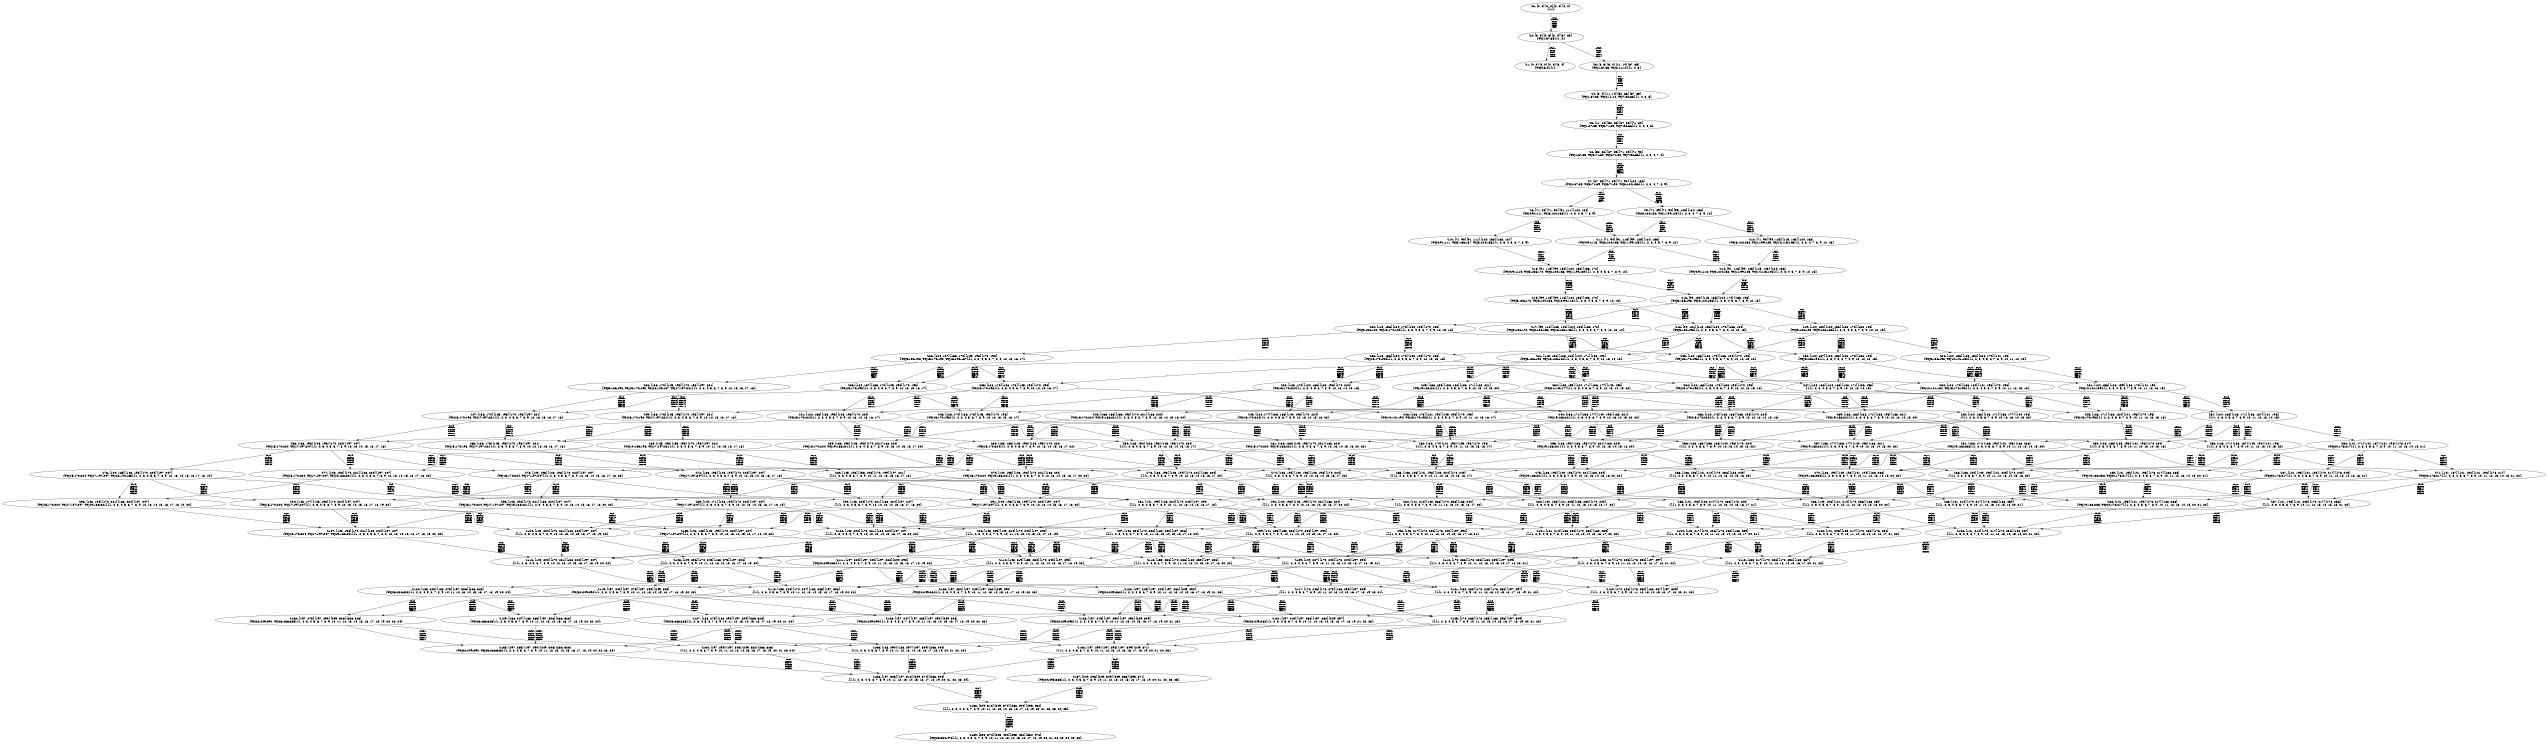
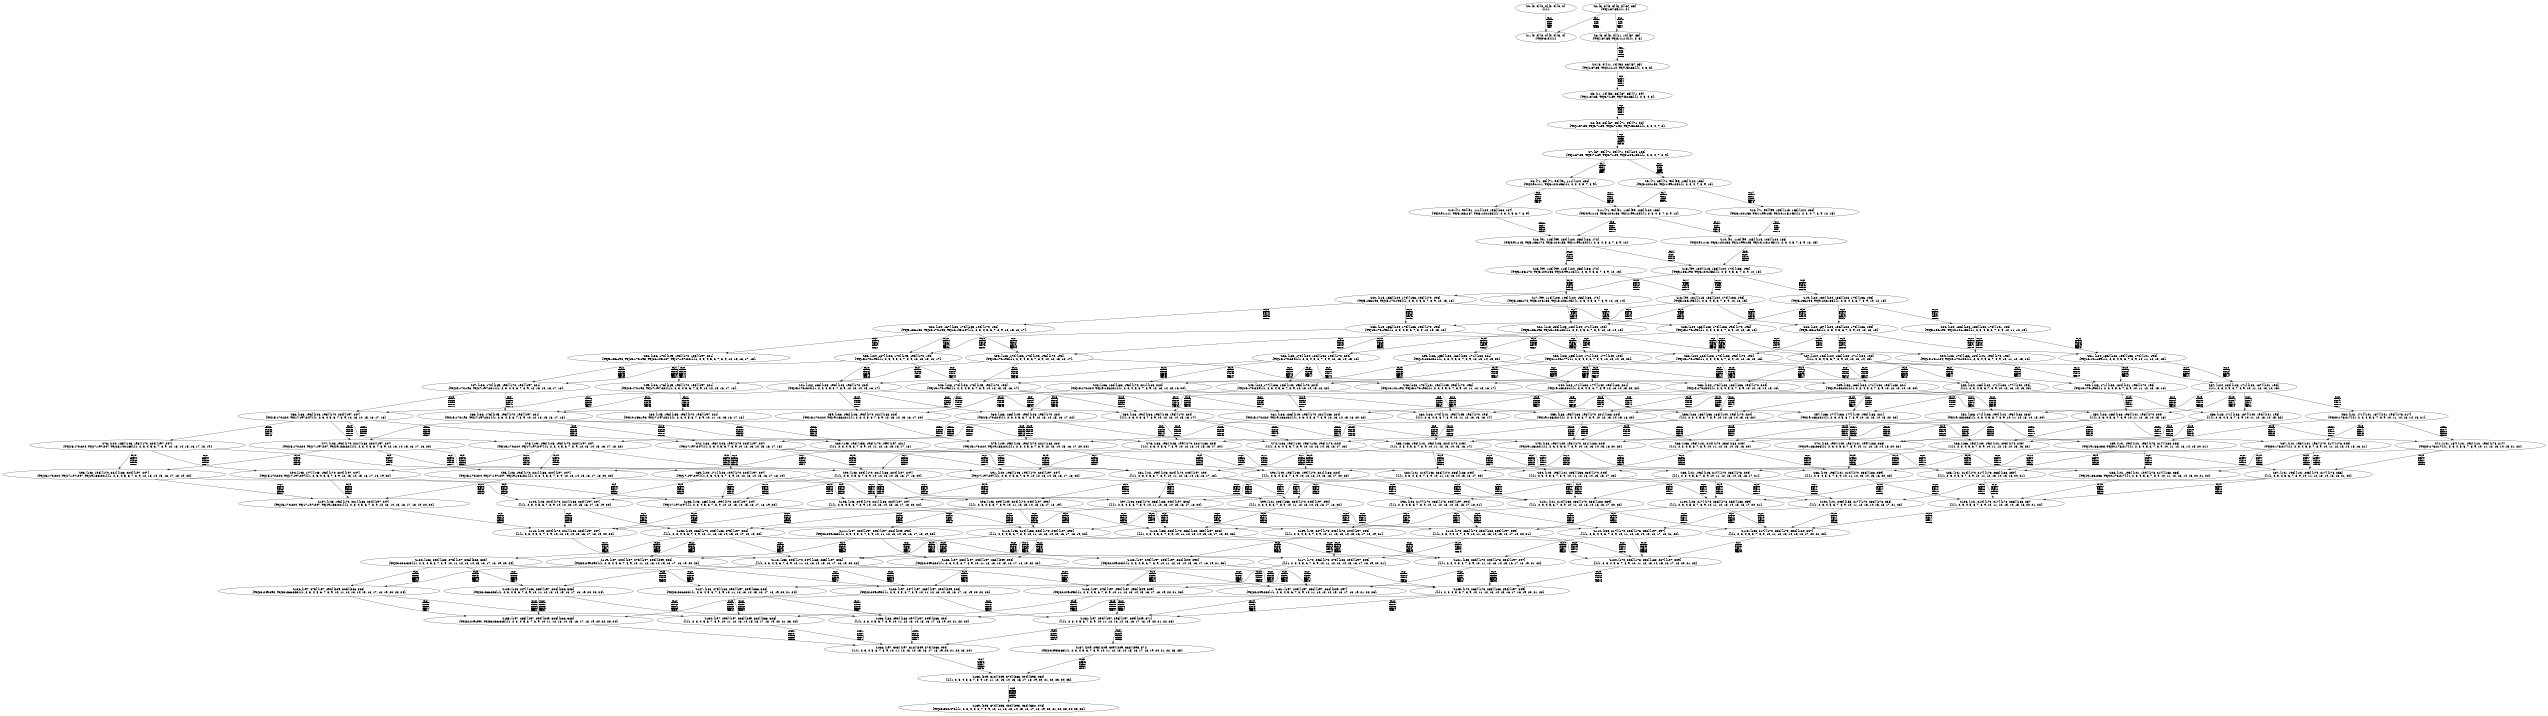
edge "S0: [0, 0] [0, 0] [0, 0] [0, 0] {}{}" -> "S2: [3, 3] [3, 3] [3, 4] [67, 85] {T0J1:67-85}{1, 2}": now "S0: [0, 0] [0, 0] [0, 0] [0, 0] {}{}" -> "S1: [0, 0] [0, 0] [0, 0] [3, 4] {T0J0:3-4}{1}"
